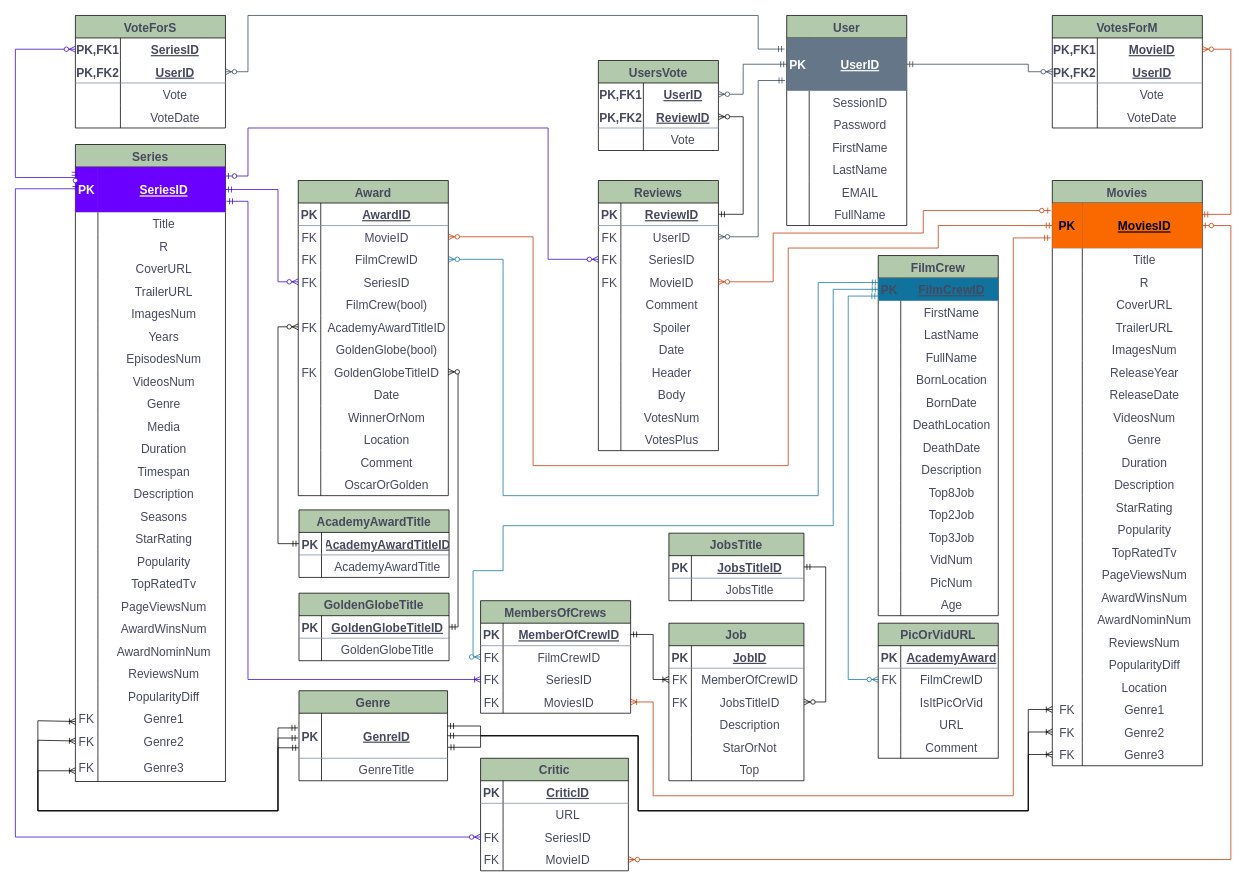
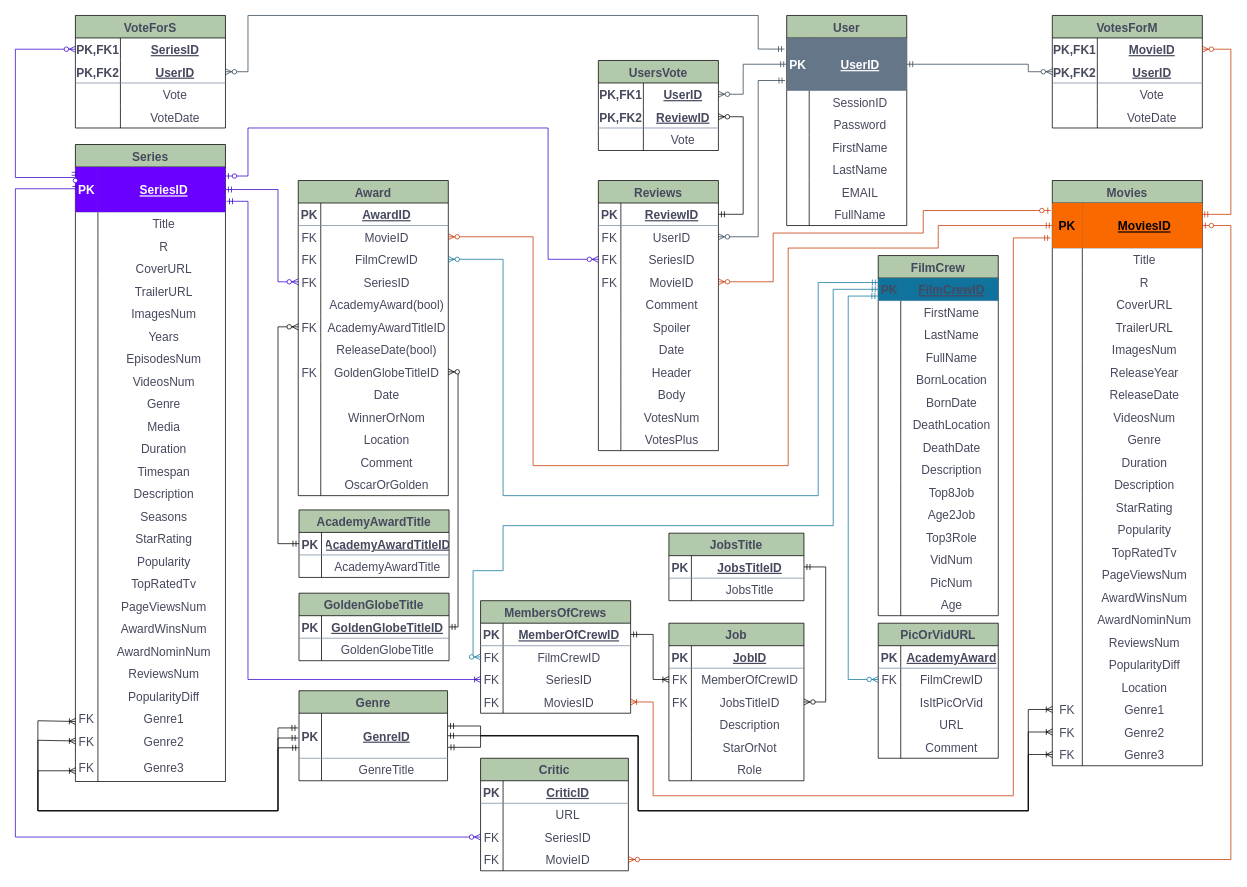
node "FilmCrew(bool)": label "FilmCrew(bool)" -> "AcademyAward(bool)"
node "GoldenGlobe(bool)": label "GoldenGlobe(bool)" -> "ReleaseDate(bool)"
node "Top2Job": label "Top2Job" -> "Age2Job"
node "Top3Job": label "Top3Job" -> "Top3Role"
node "Top": label "Top" -> "Role"
